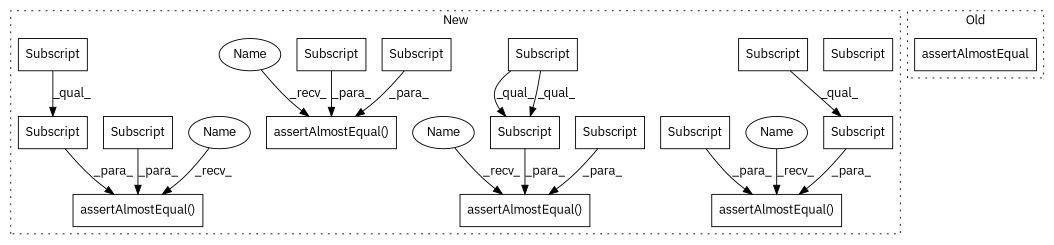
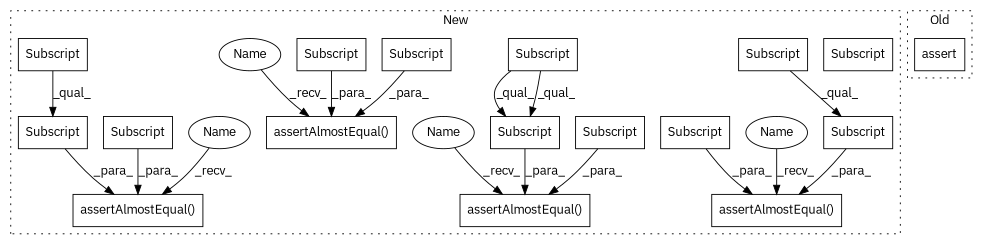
node "assertAlmostEqual": label "assertAlmostEqual" -> "assert"
